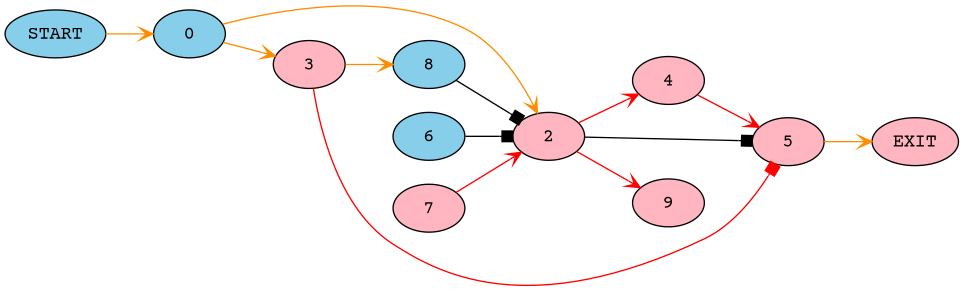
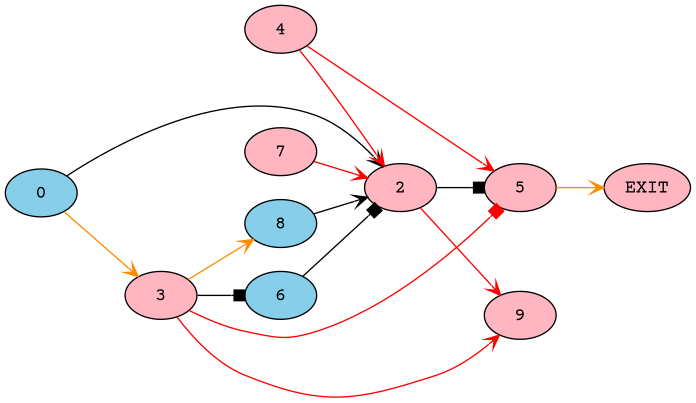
edge "0" -> "2": color darkorange -> black
node "START": removed
edge "8" -> "2": arrowhead box -> vee
edge "2" -> "4": reversed
edge "3" -> "6": added
edge "3" -> "9": added
